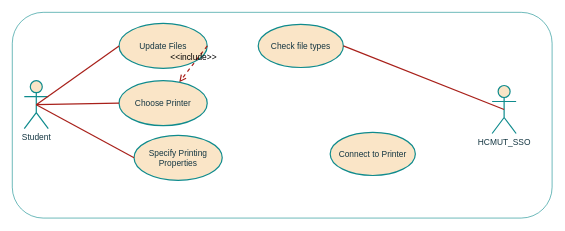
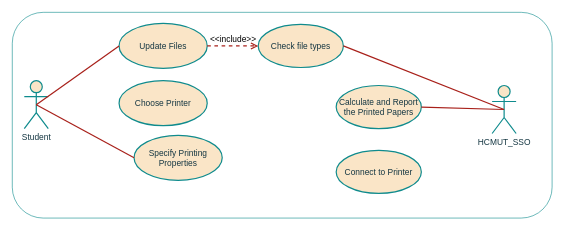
edge "Update Files" -> "Choose Printer": now "Update Files" -> "Check file types"
edge "Choose Printer" -- "Student": removed
node "Calculate and Report the Printed Papers": added
edge "Calculate and Report the Printed Papers" -- "HCMUT_SSO": added
node "Connect to Printer": moved (373, 154) -> (379, 172)
